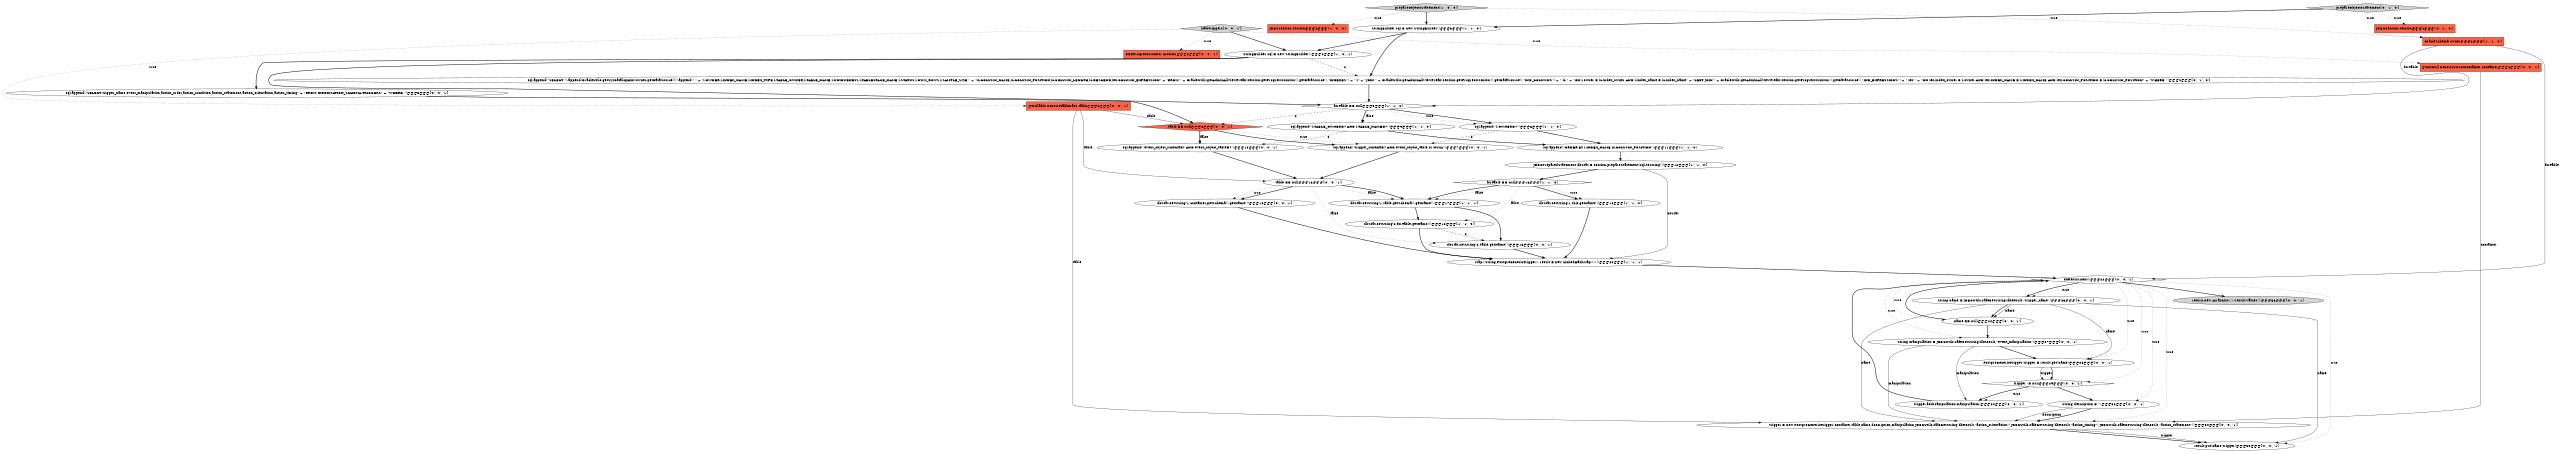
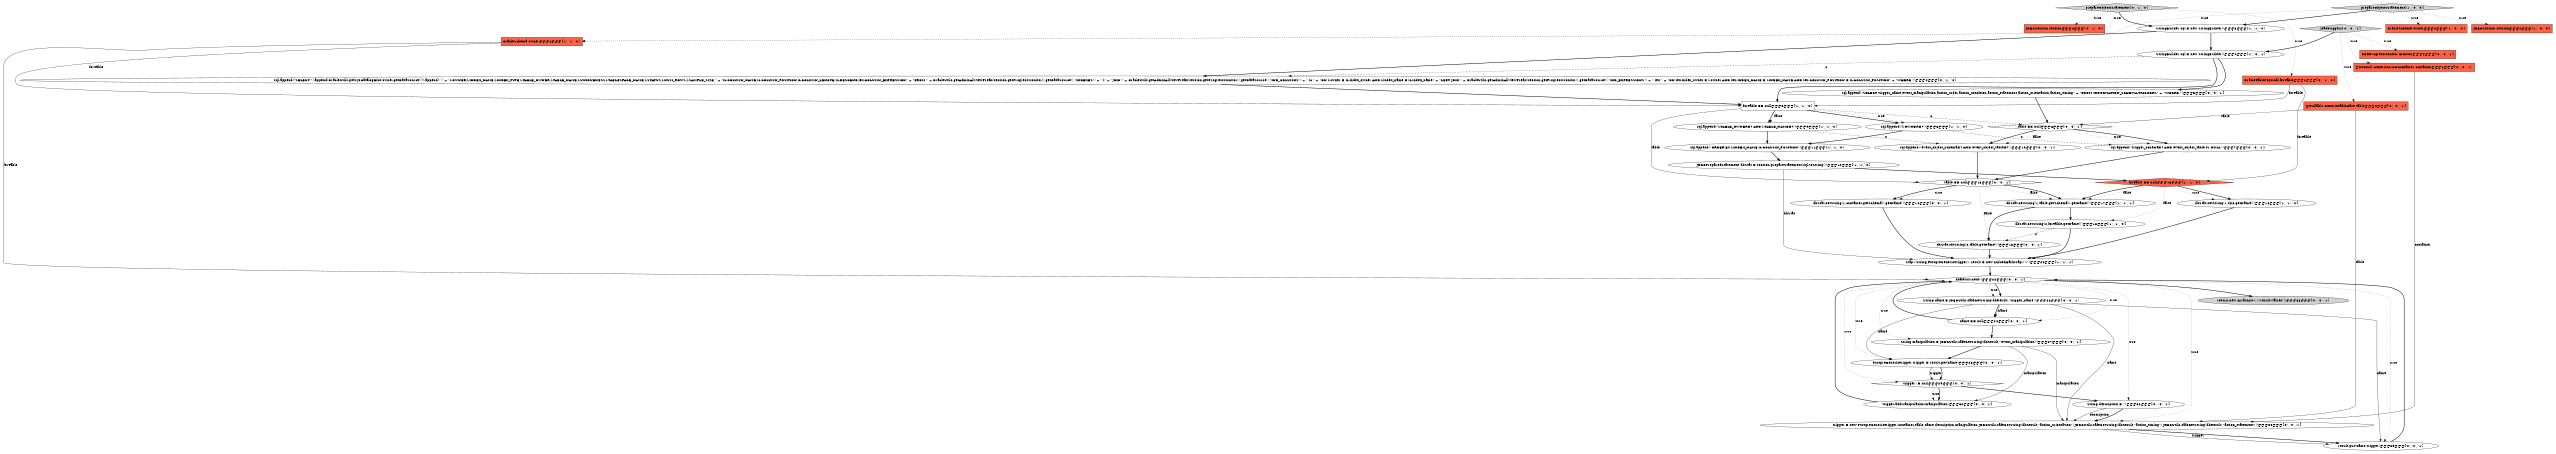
node "OracleSchema owner@@@2@@@['1', '0', '0']": added
node "OracleTablePhysical forTable@@@2@@@['0', '1', '0']": added
node "forTable == null@@@5@@@['1', '1', '0']": shape diamond -> box
node "table == null@@@6@@@['0', '0', '1']": fillcolor tomato -> white
edge "@Nullable GenericTableBase table@@@2@@@['0', '0', '1']" -> "table == null@@@13@@@['0', '0', '1']": now "forTable == null@@@5@@@['1', '1', '0']" -> "table == null@@@13@@@['0', '0', '1']"
node "table == null@@@13@@@['0', '0', '1']": shape ellipse -> diamond
node "forTable == null@@@13@@@['1', '1', '0']": fillcolor white -> tomato
edge "result.put(name,trigger)@@@35@@@['0', '0', '1']" -> "dbResult.next()@@@22@@@['0', '0', '1']": added
